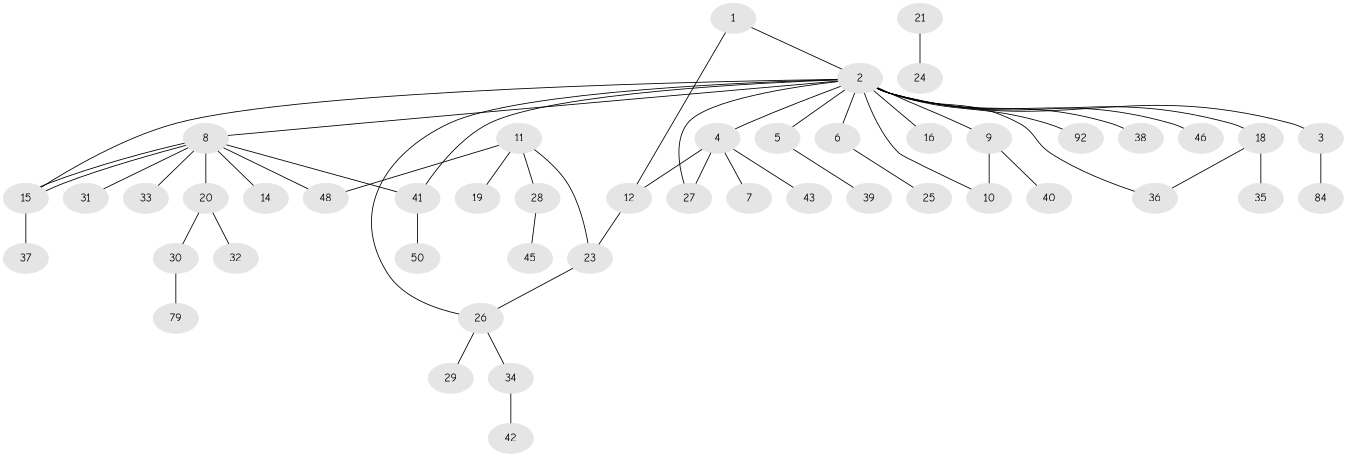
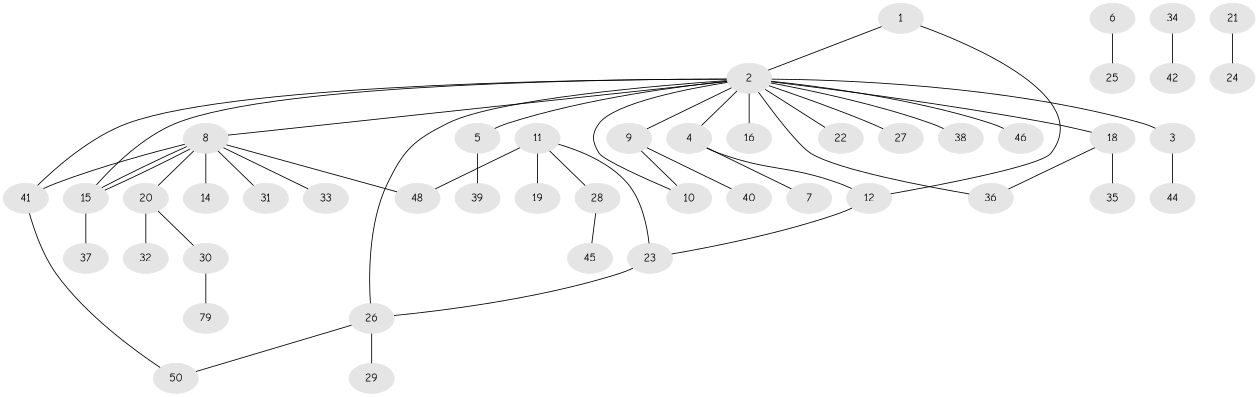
edge "2" -- "6": removed
node "92": label "92" -> "22"
edge "4" -- "27": removed
node "43": removed
node "84": label "84" -> "44"
edge "26" -- "34": now "26" -- "50"
